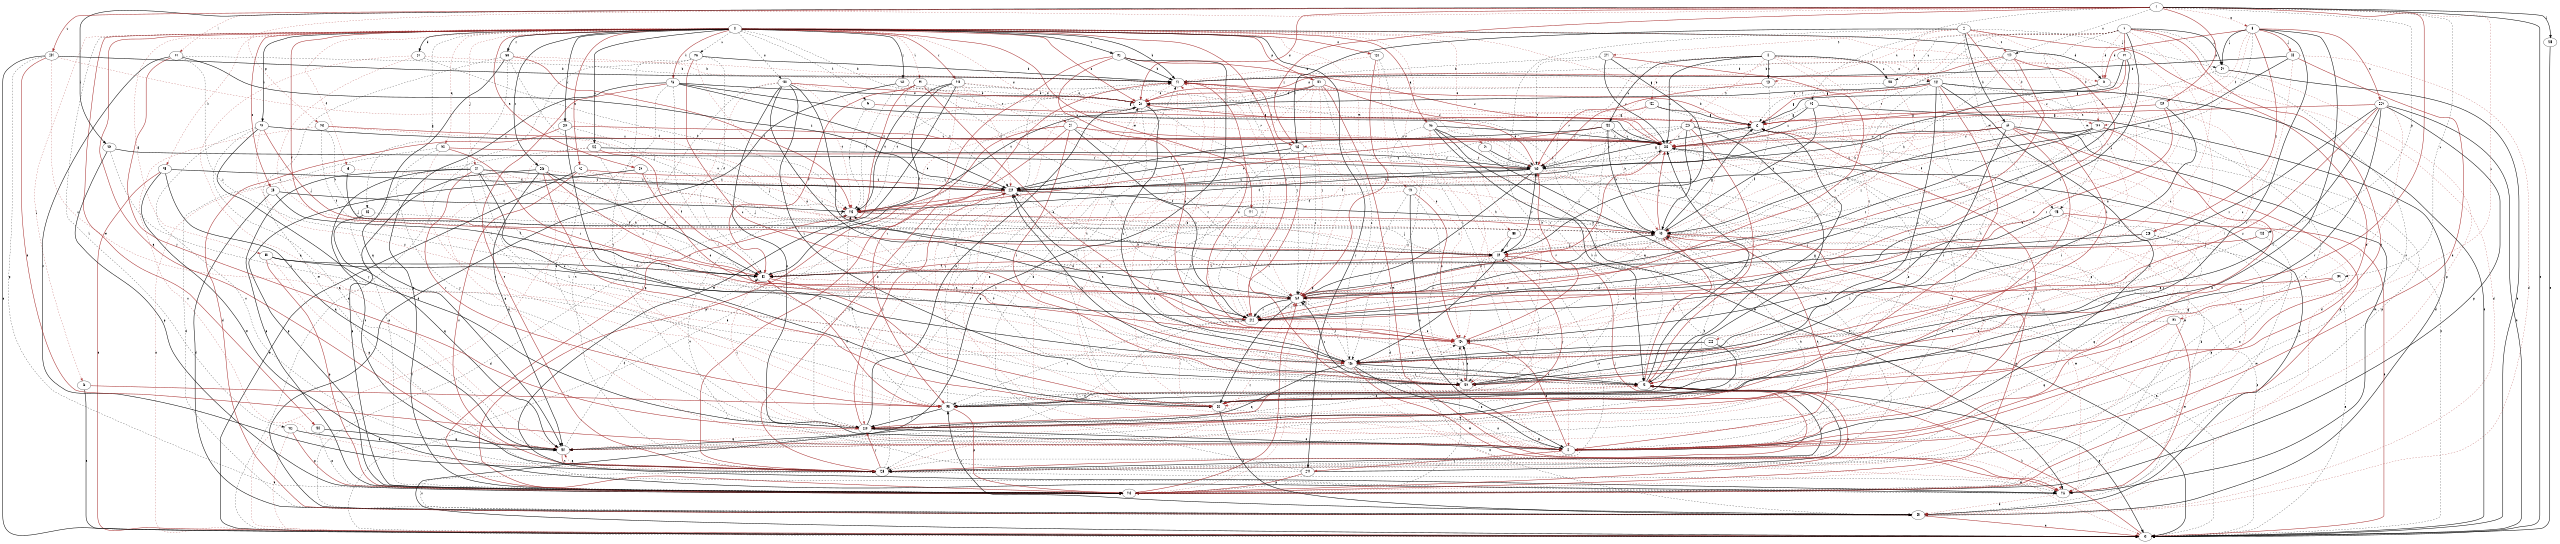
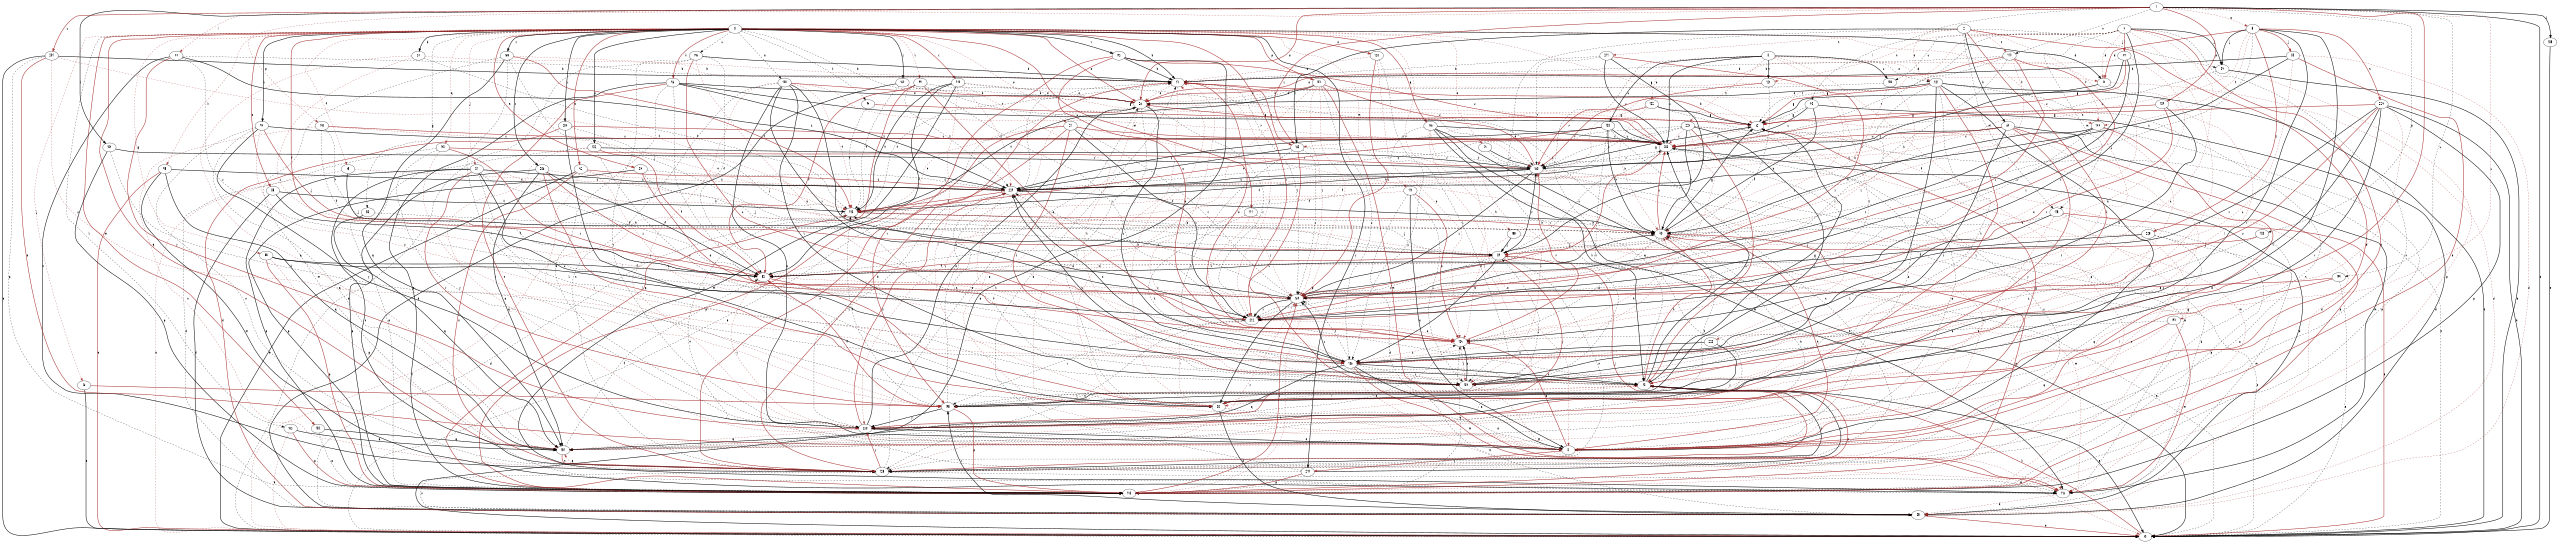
node "25": label "25" -> "85"
